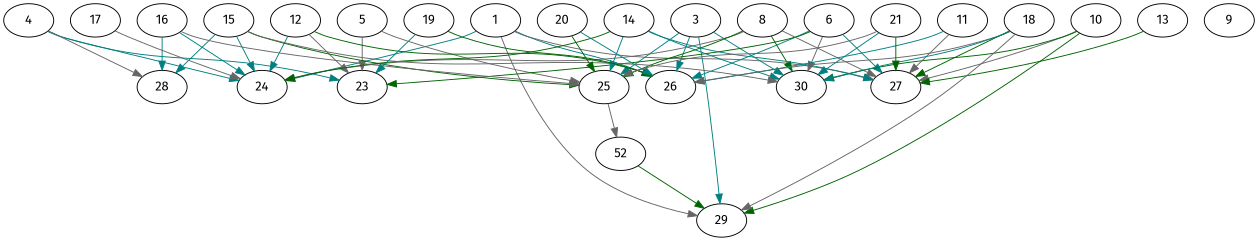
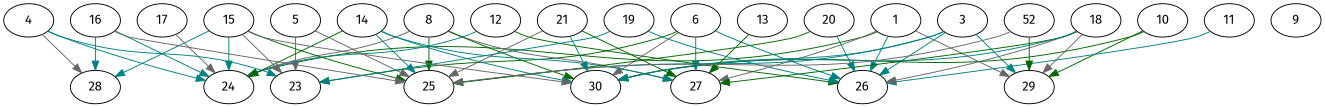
edge "12" -> "23": now "15" -> "23"
edge "19" -> "26": color darkgreen -> teal
edge "11" -> "27": removed
edge "1" -> "24": color teal -> darkgreen
edge "10" -> "27": removed
edge "25" -> "52": reversed
